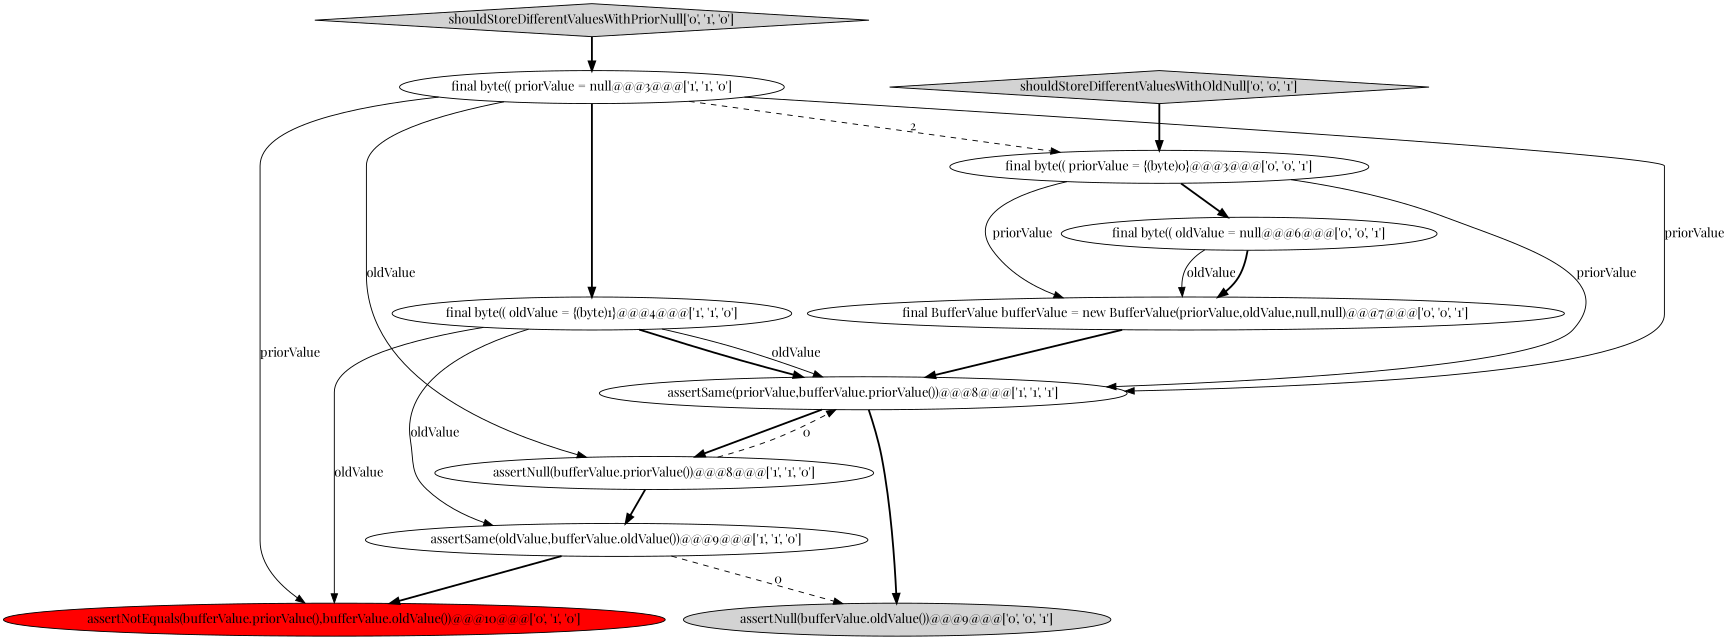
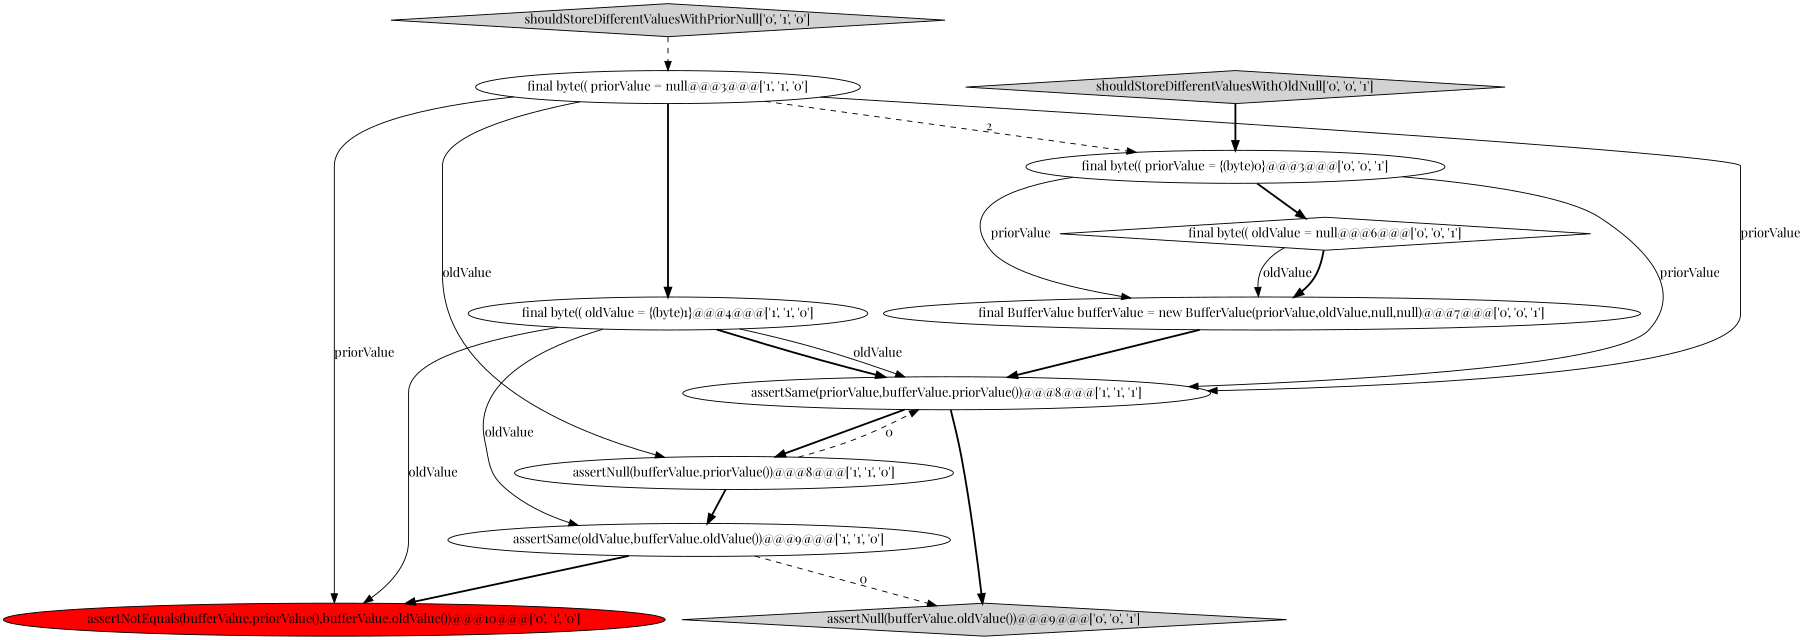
edge "shouldStoreDifferentValuesWithPriorNull['0', '1', '0']" -> "final byte(( priorValue = null@@@3@@@['1', '1', '0']": style bold -> dashed
node "final byte(( oldValue = null@@@6@@@['0', '0', '1']": shape ellipse -> diamond
node "assertNull(bufferValue.oldValue())@@@9@@@['0', '0', '1']": shape ellipse -> diamond
